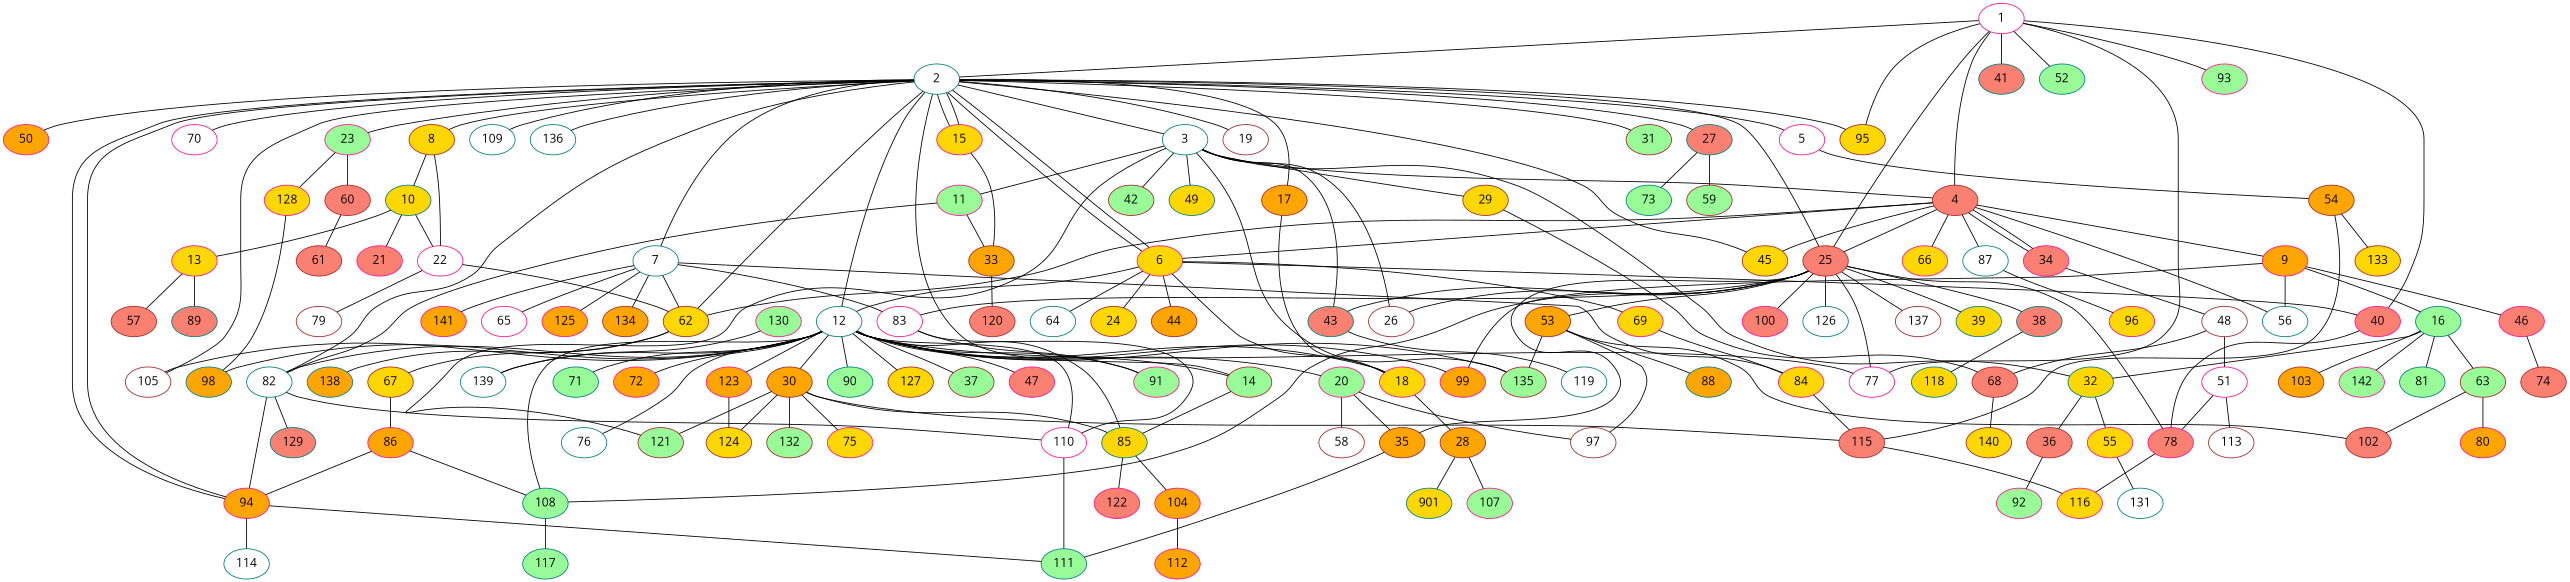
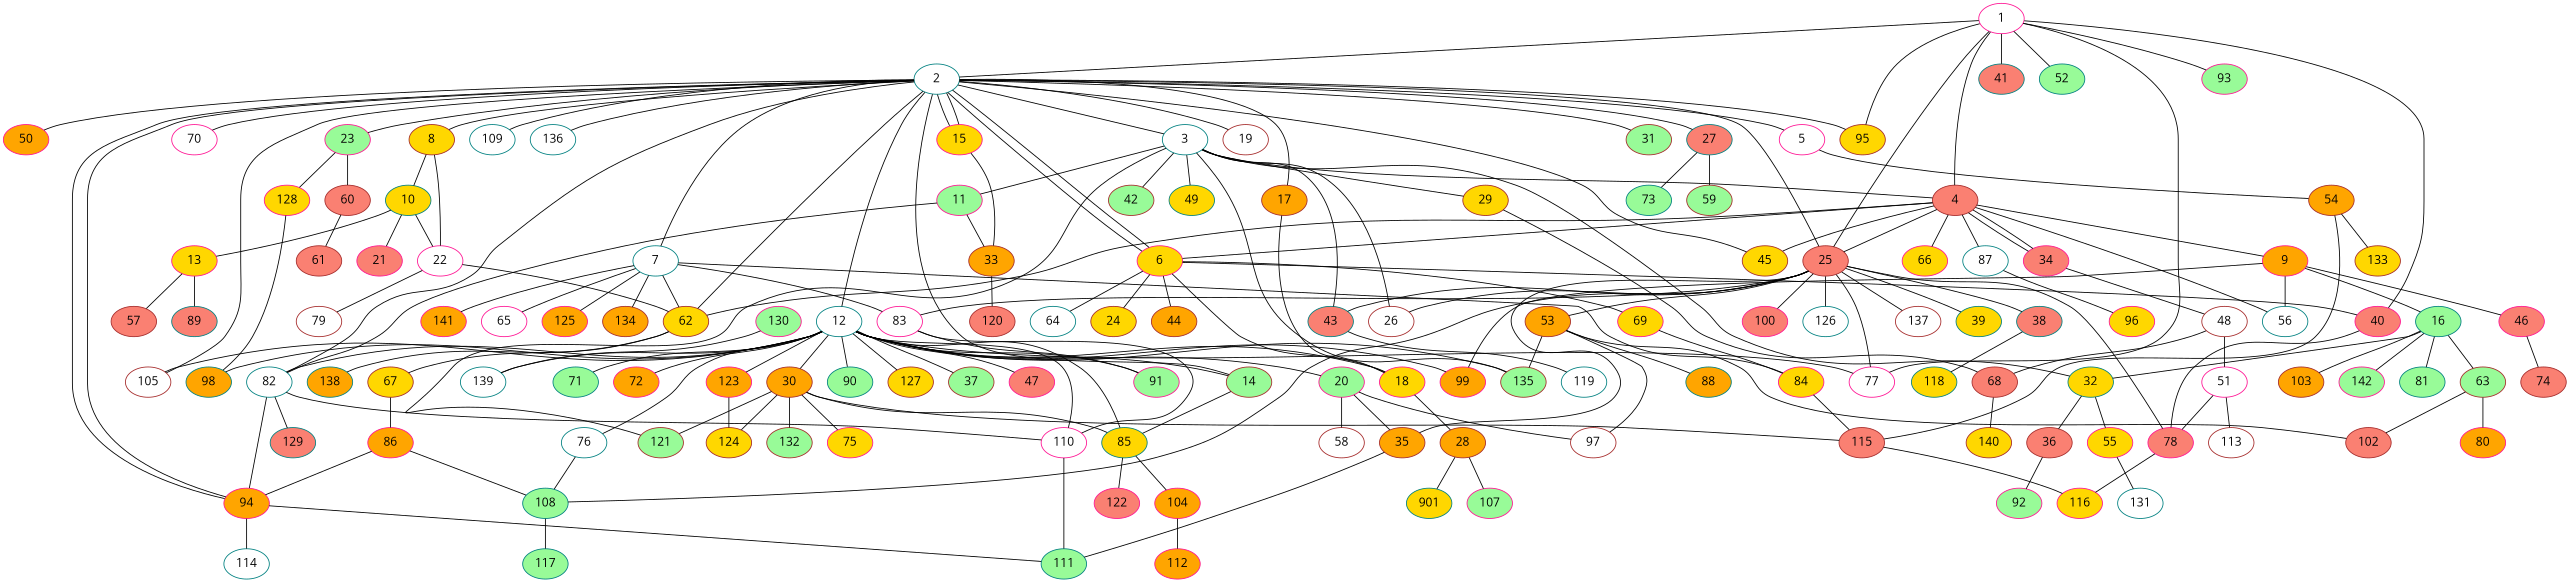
edge "6" -- "12": removed
edge "12" -- "108": now "76" -- "108"
